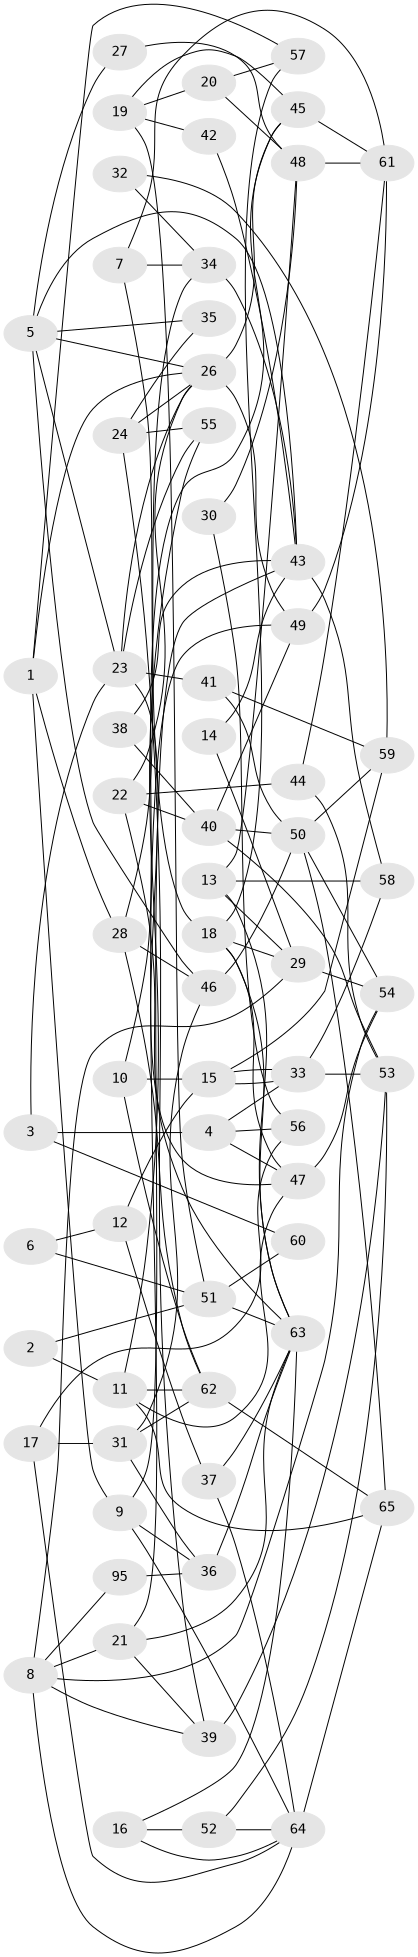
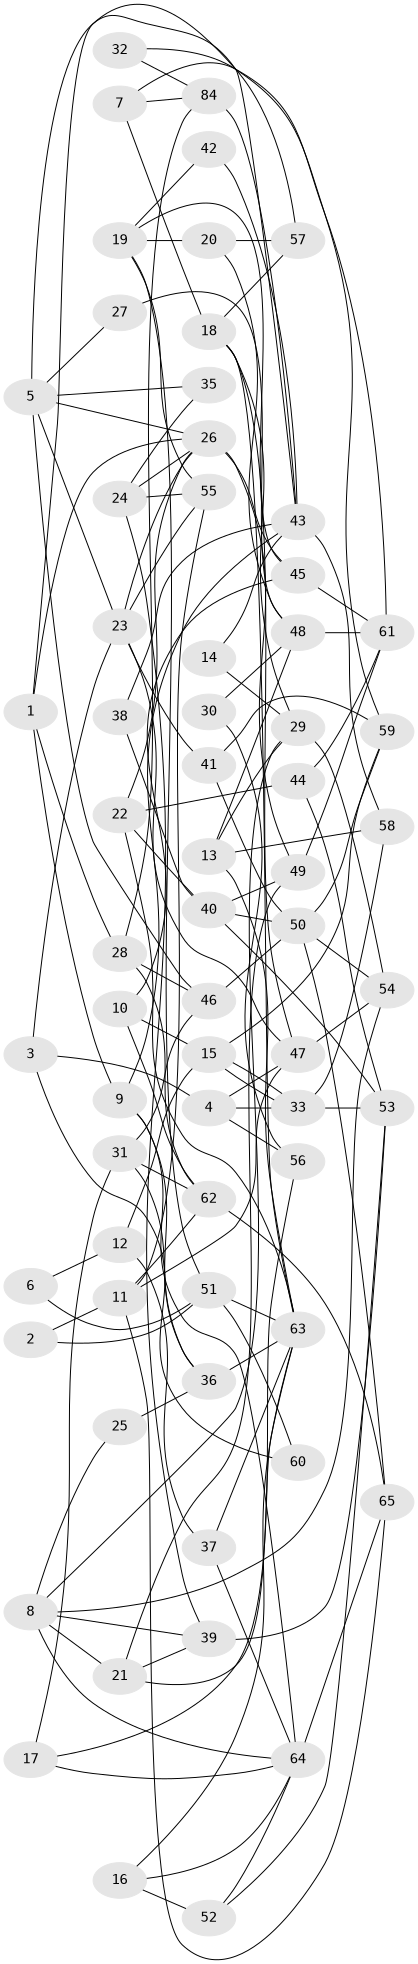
node "34": label "34" -> "84"
edge "19" -- "55": added
node "95": label "95" -> "25"
